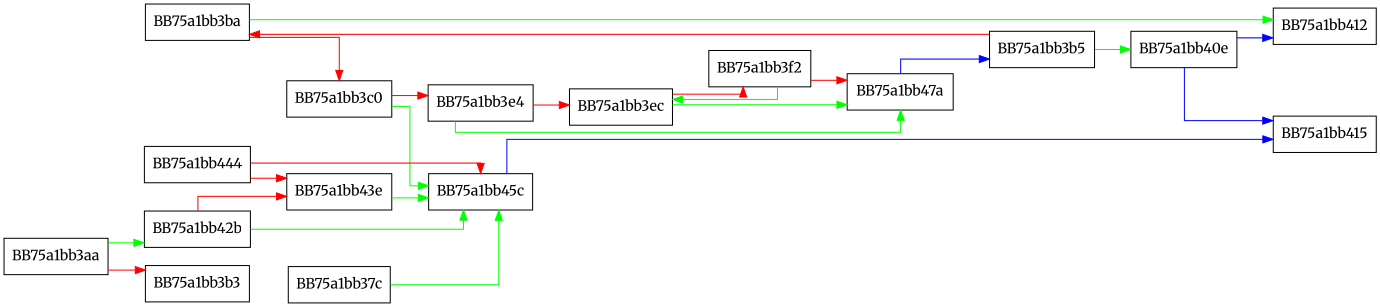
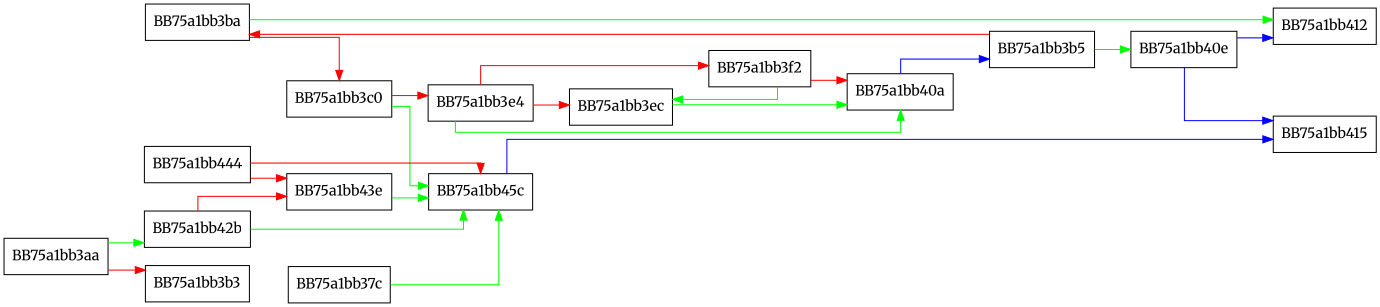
node "BB75a1bb47a": label "BB75a1bb47a" -> "BB75a1bb40a"
edge "BB75a1bb3ec" -> "BB75a1bb3f2": now "BB75a1bb3e4" -> "BB75a1bb3f2"
